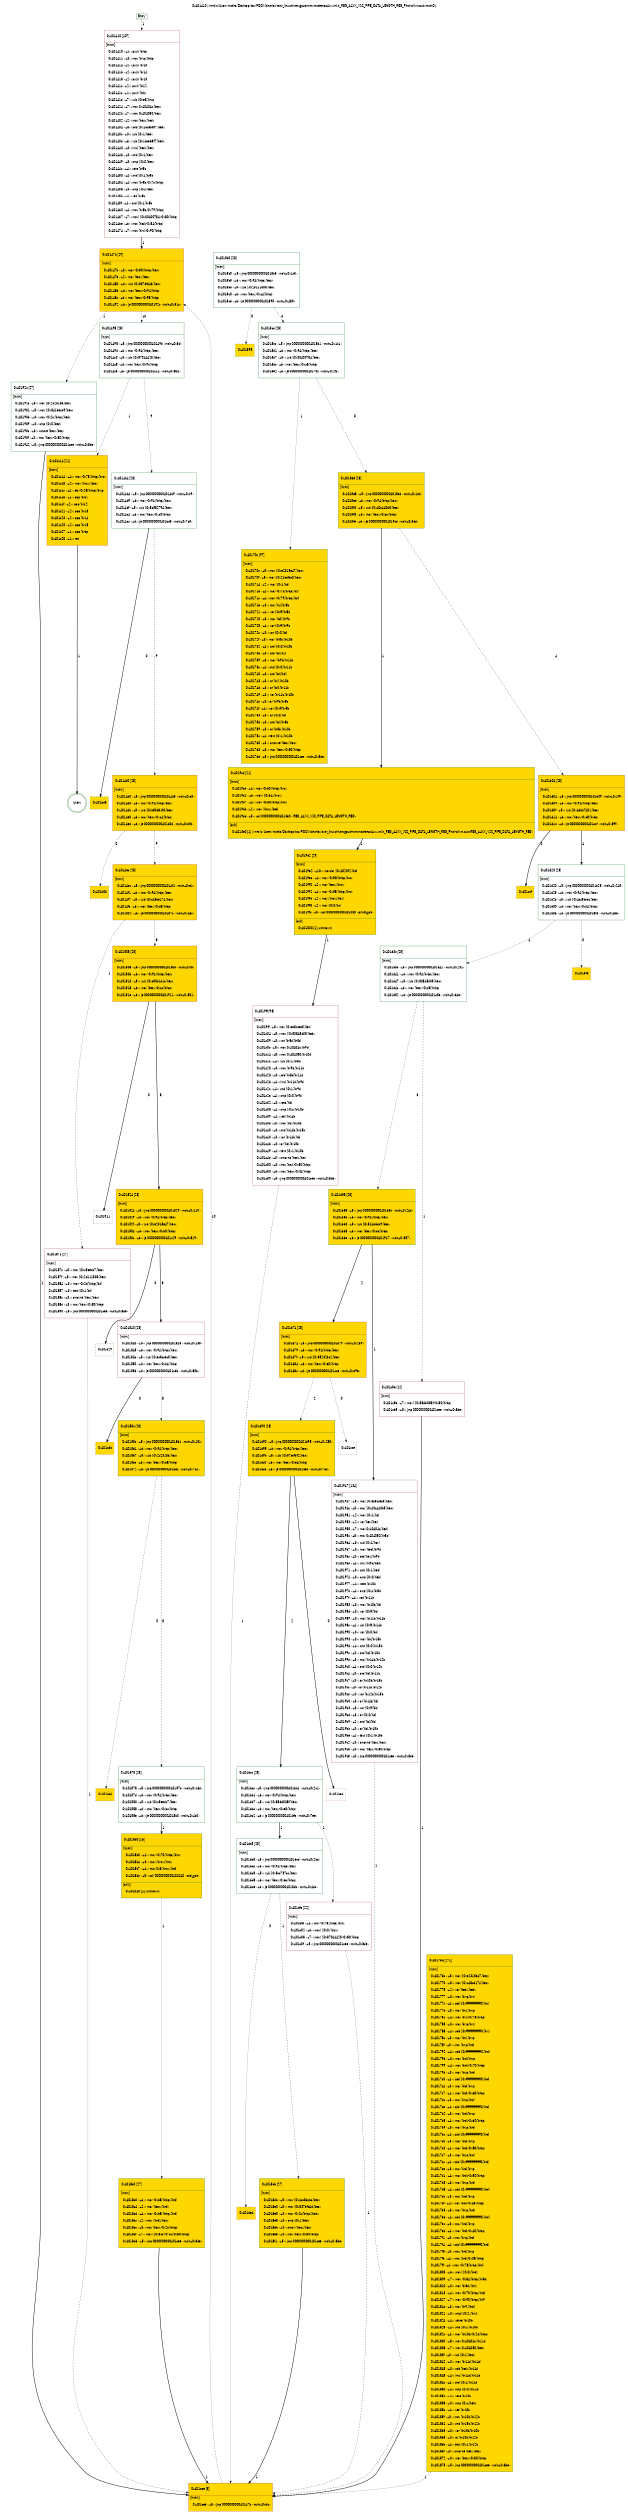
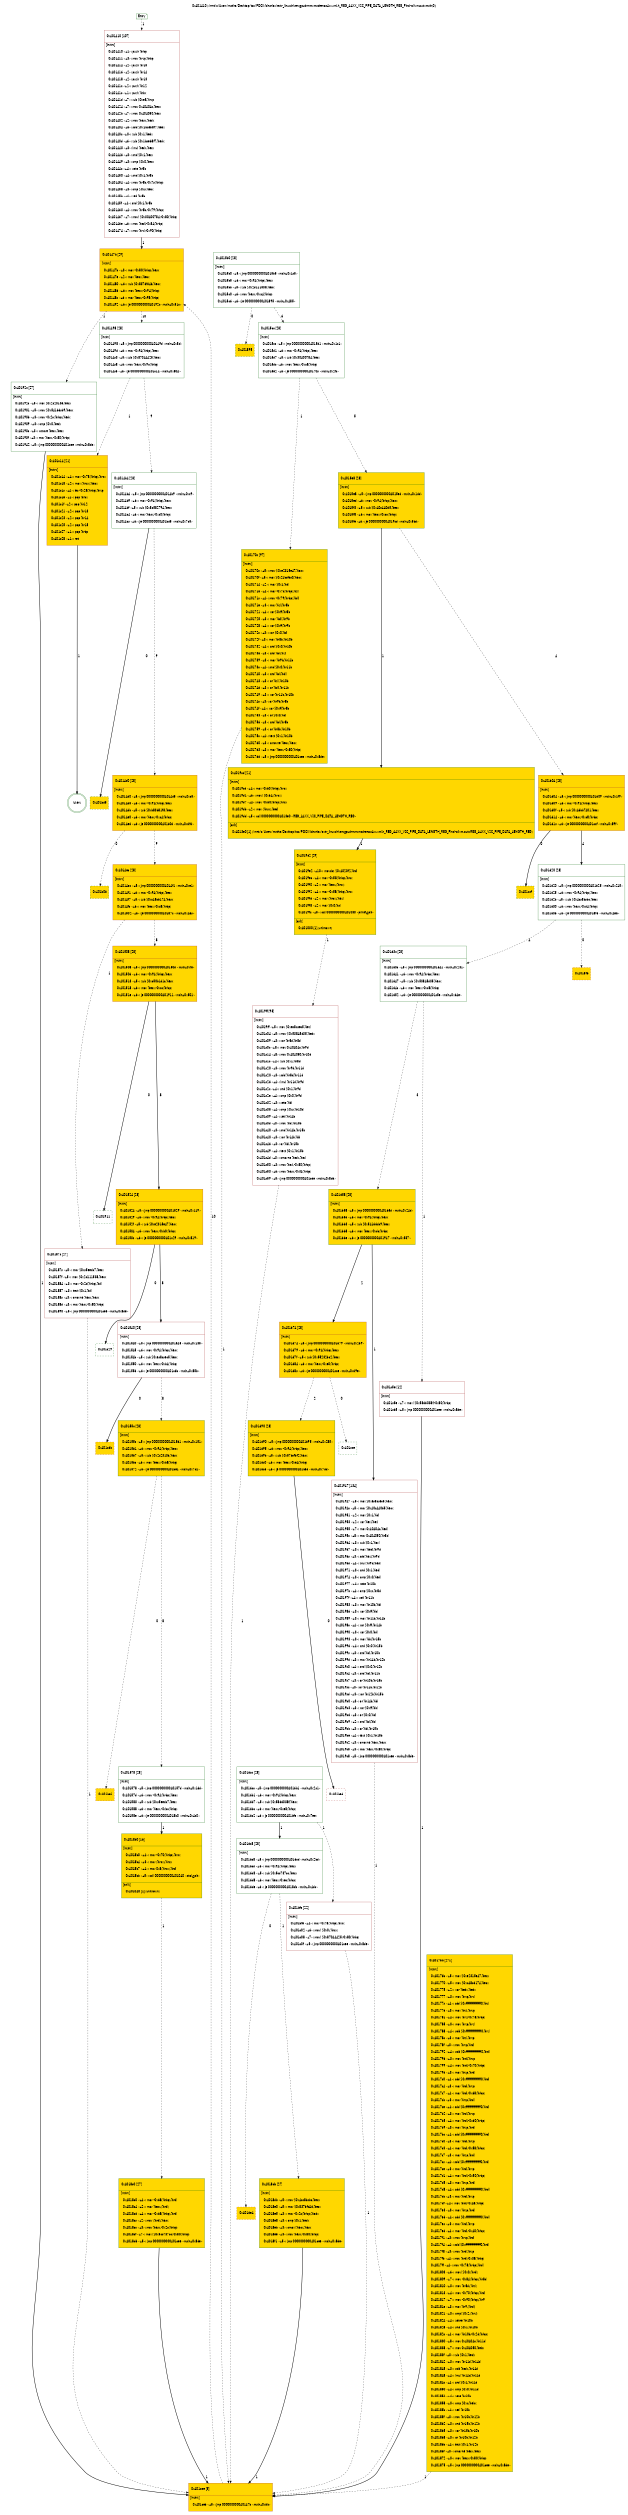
edge "0x4019e2 [29]" -> "0x4019ff [95]": style bold -> dashed
edge "0x40170a [97]" -> "0x401cee [5]": added, label "1"
edge "0x401690 [28]" -> "0x4016ac [28]": removed, label "2"
